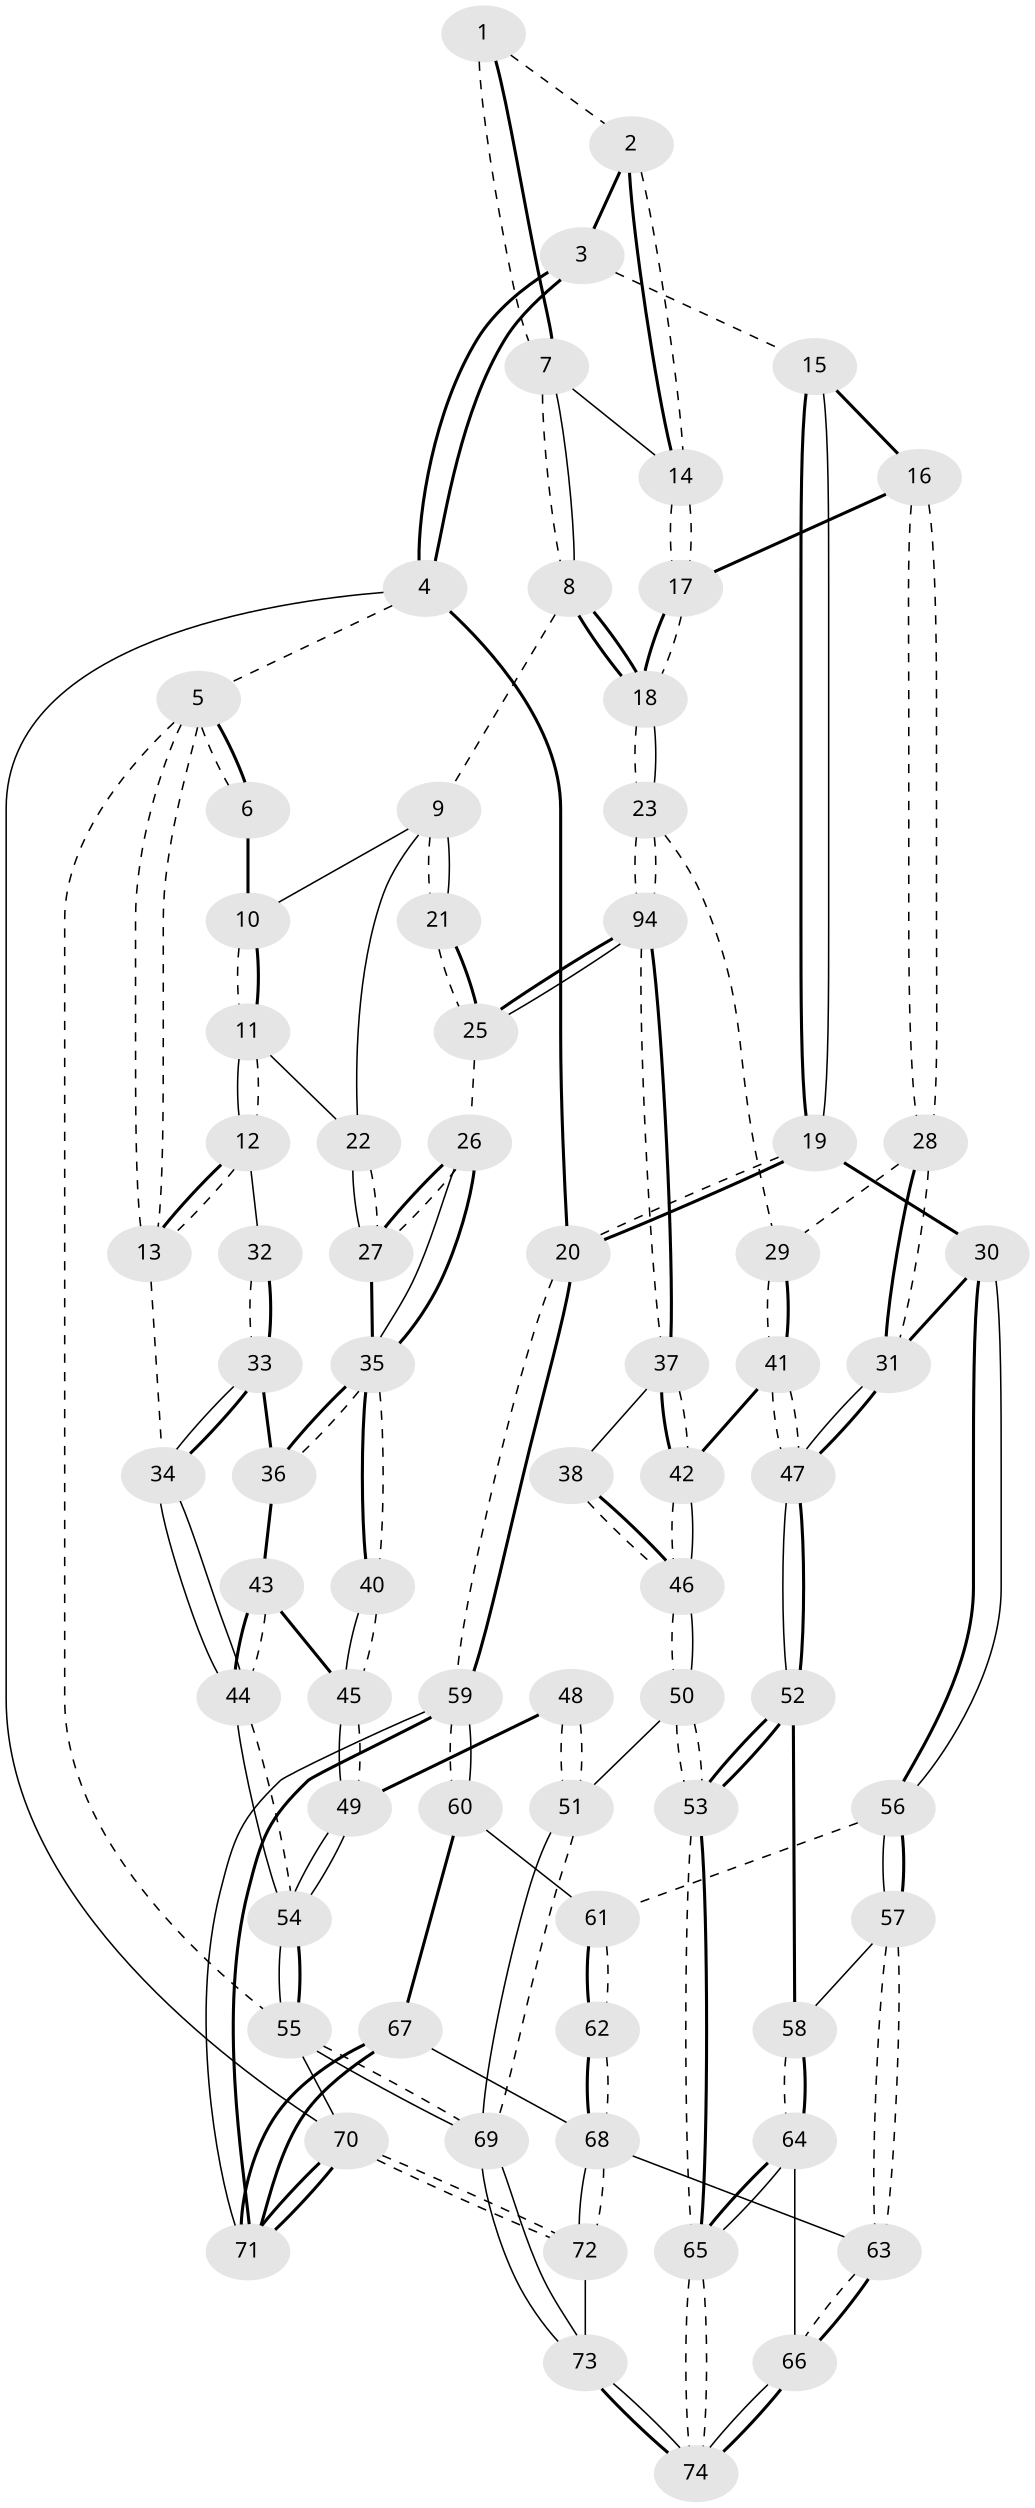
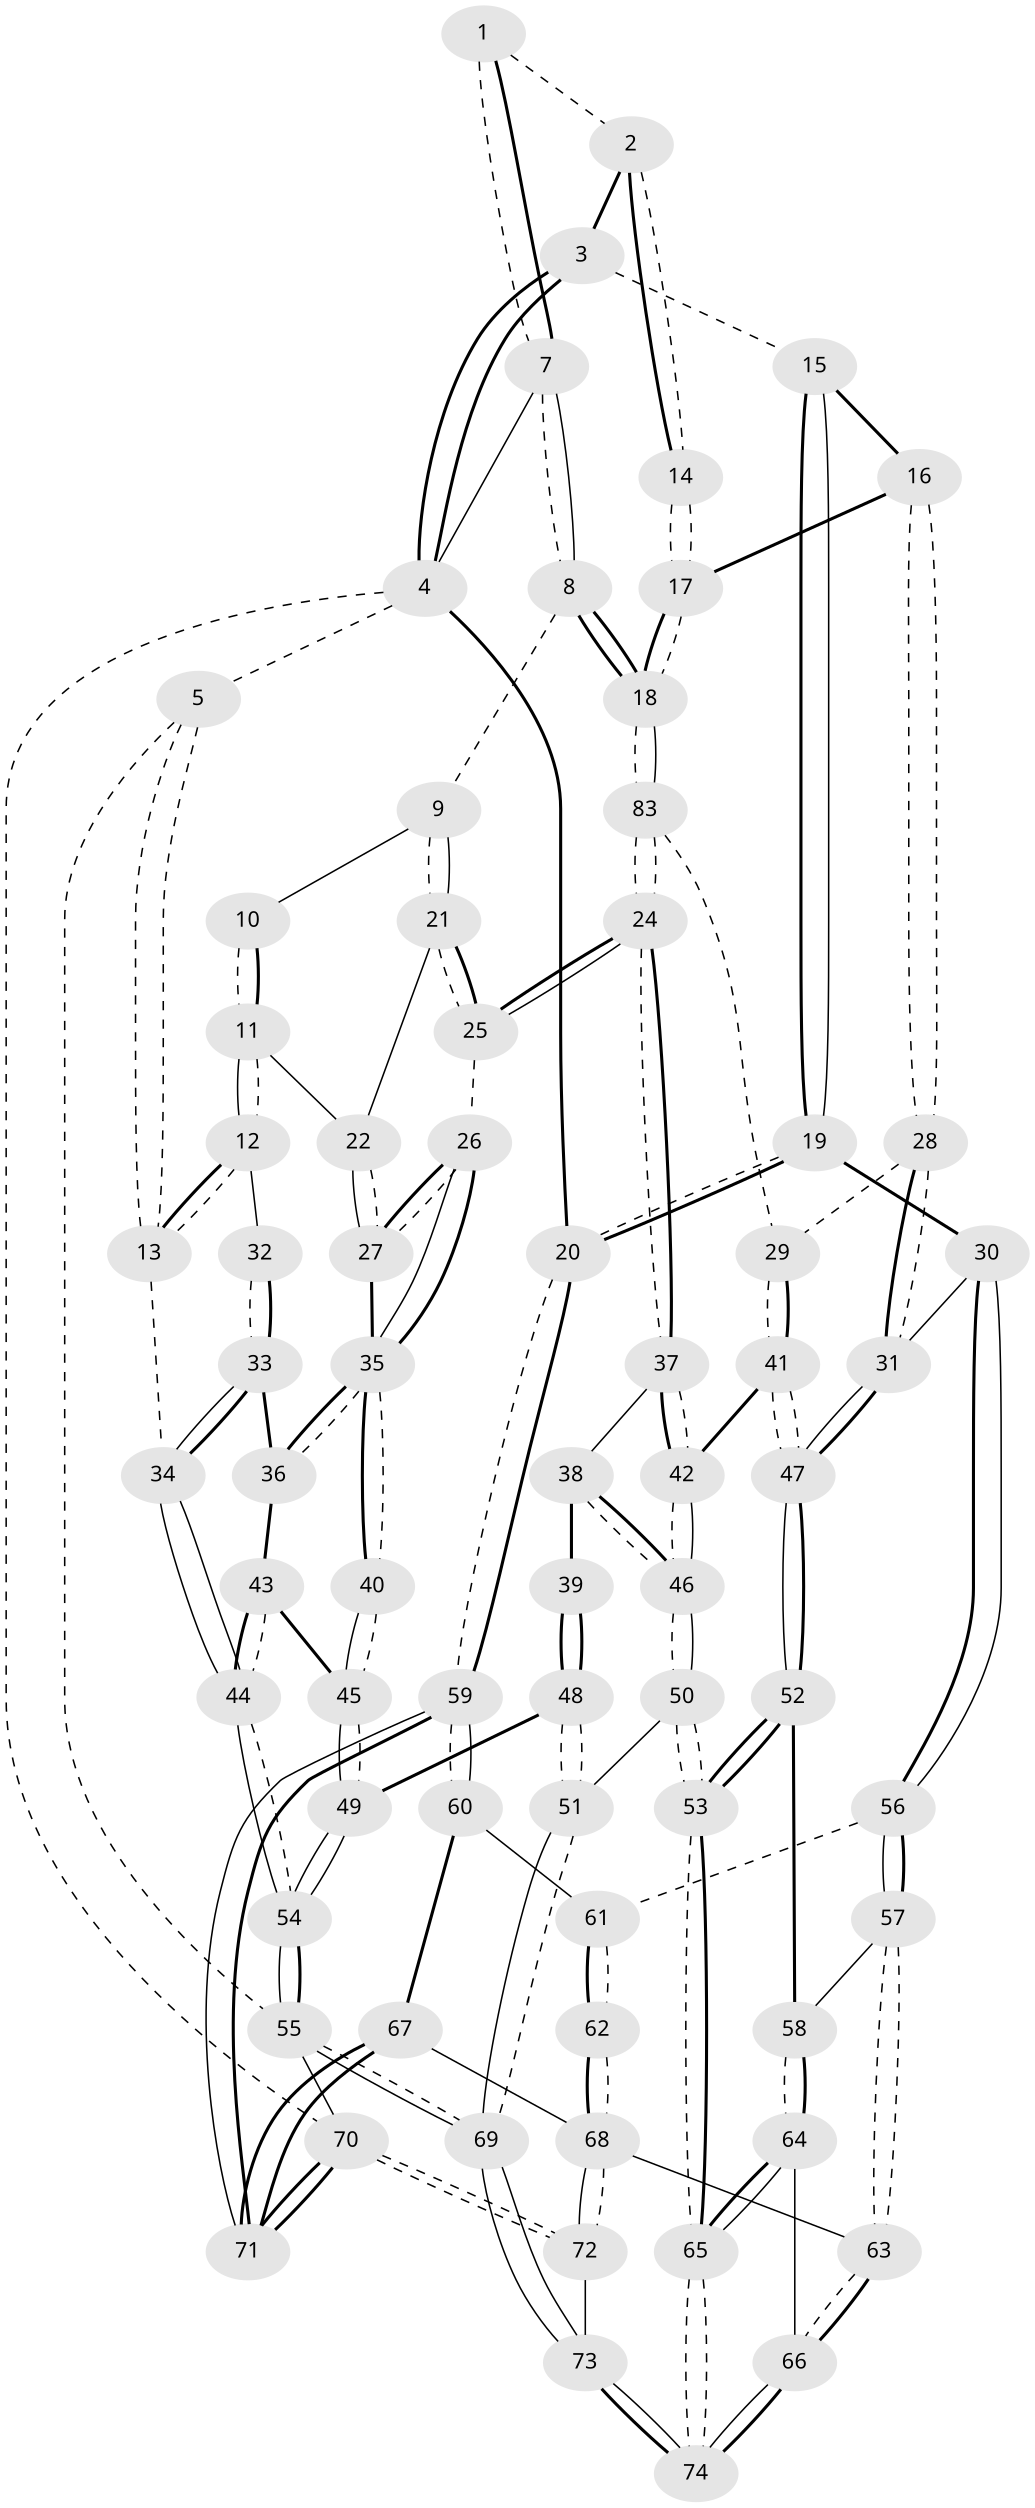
edge "7" -- "14": now "7" -- "4"
node "6": removed
node "23": label "23" -> "83"
node "94": label "94" -> "24"
edge "9" -- "22": now "21" -- "22"
edge "4" -- "70": style solid -> dashed
edge "30" -- "31": style bold -> solid
node "39": added
